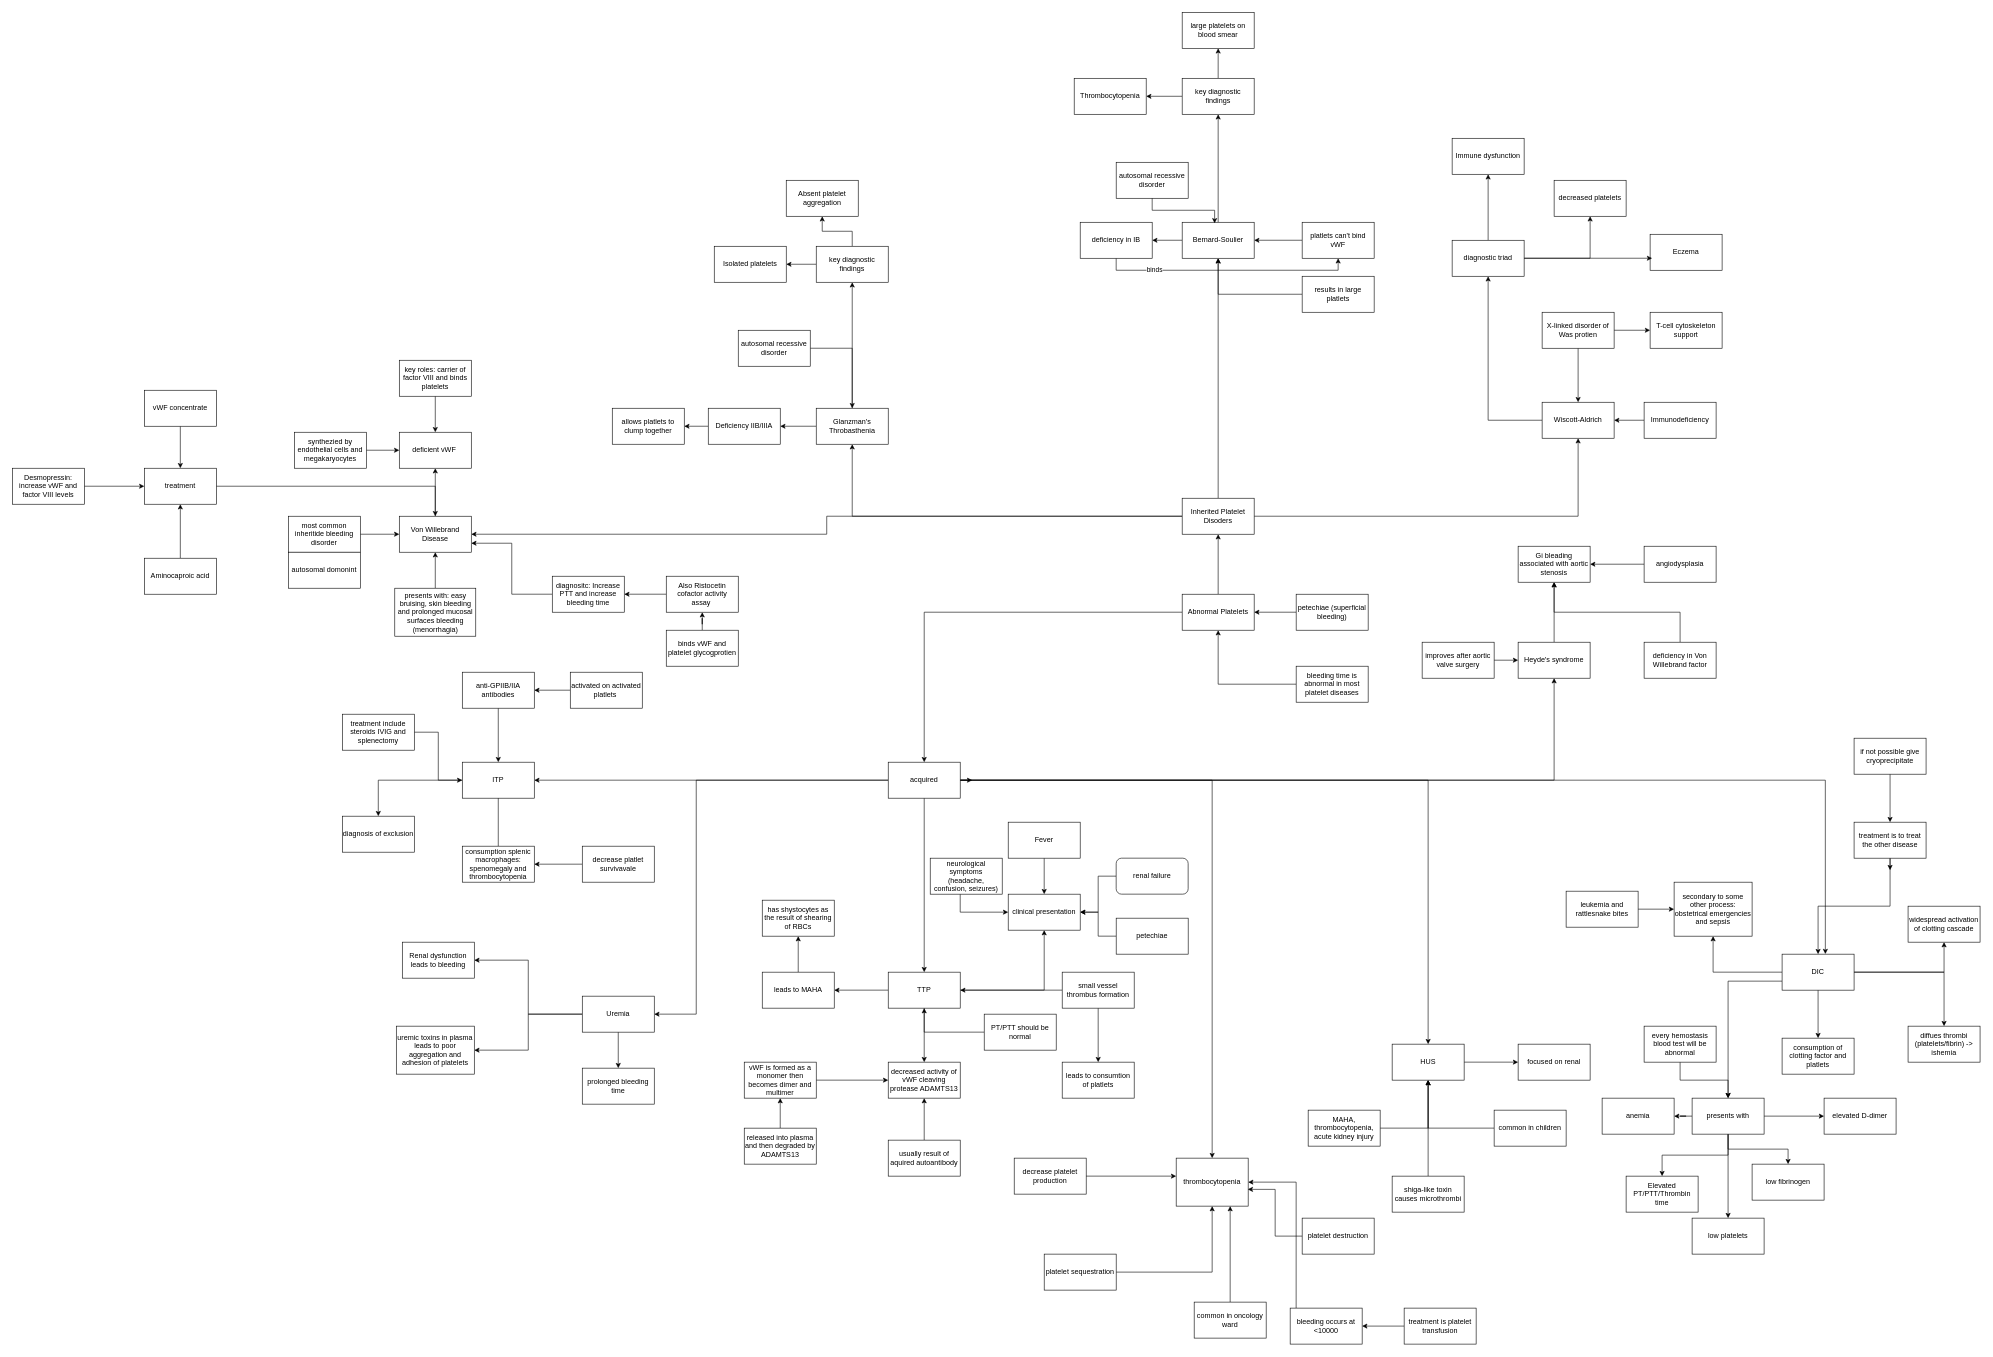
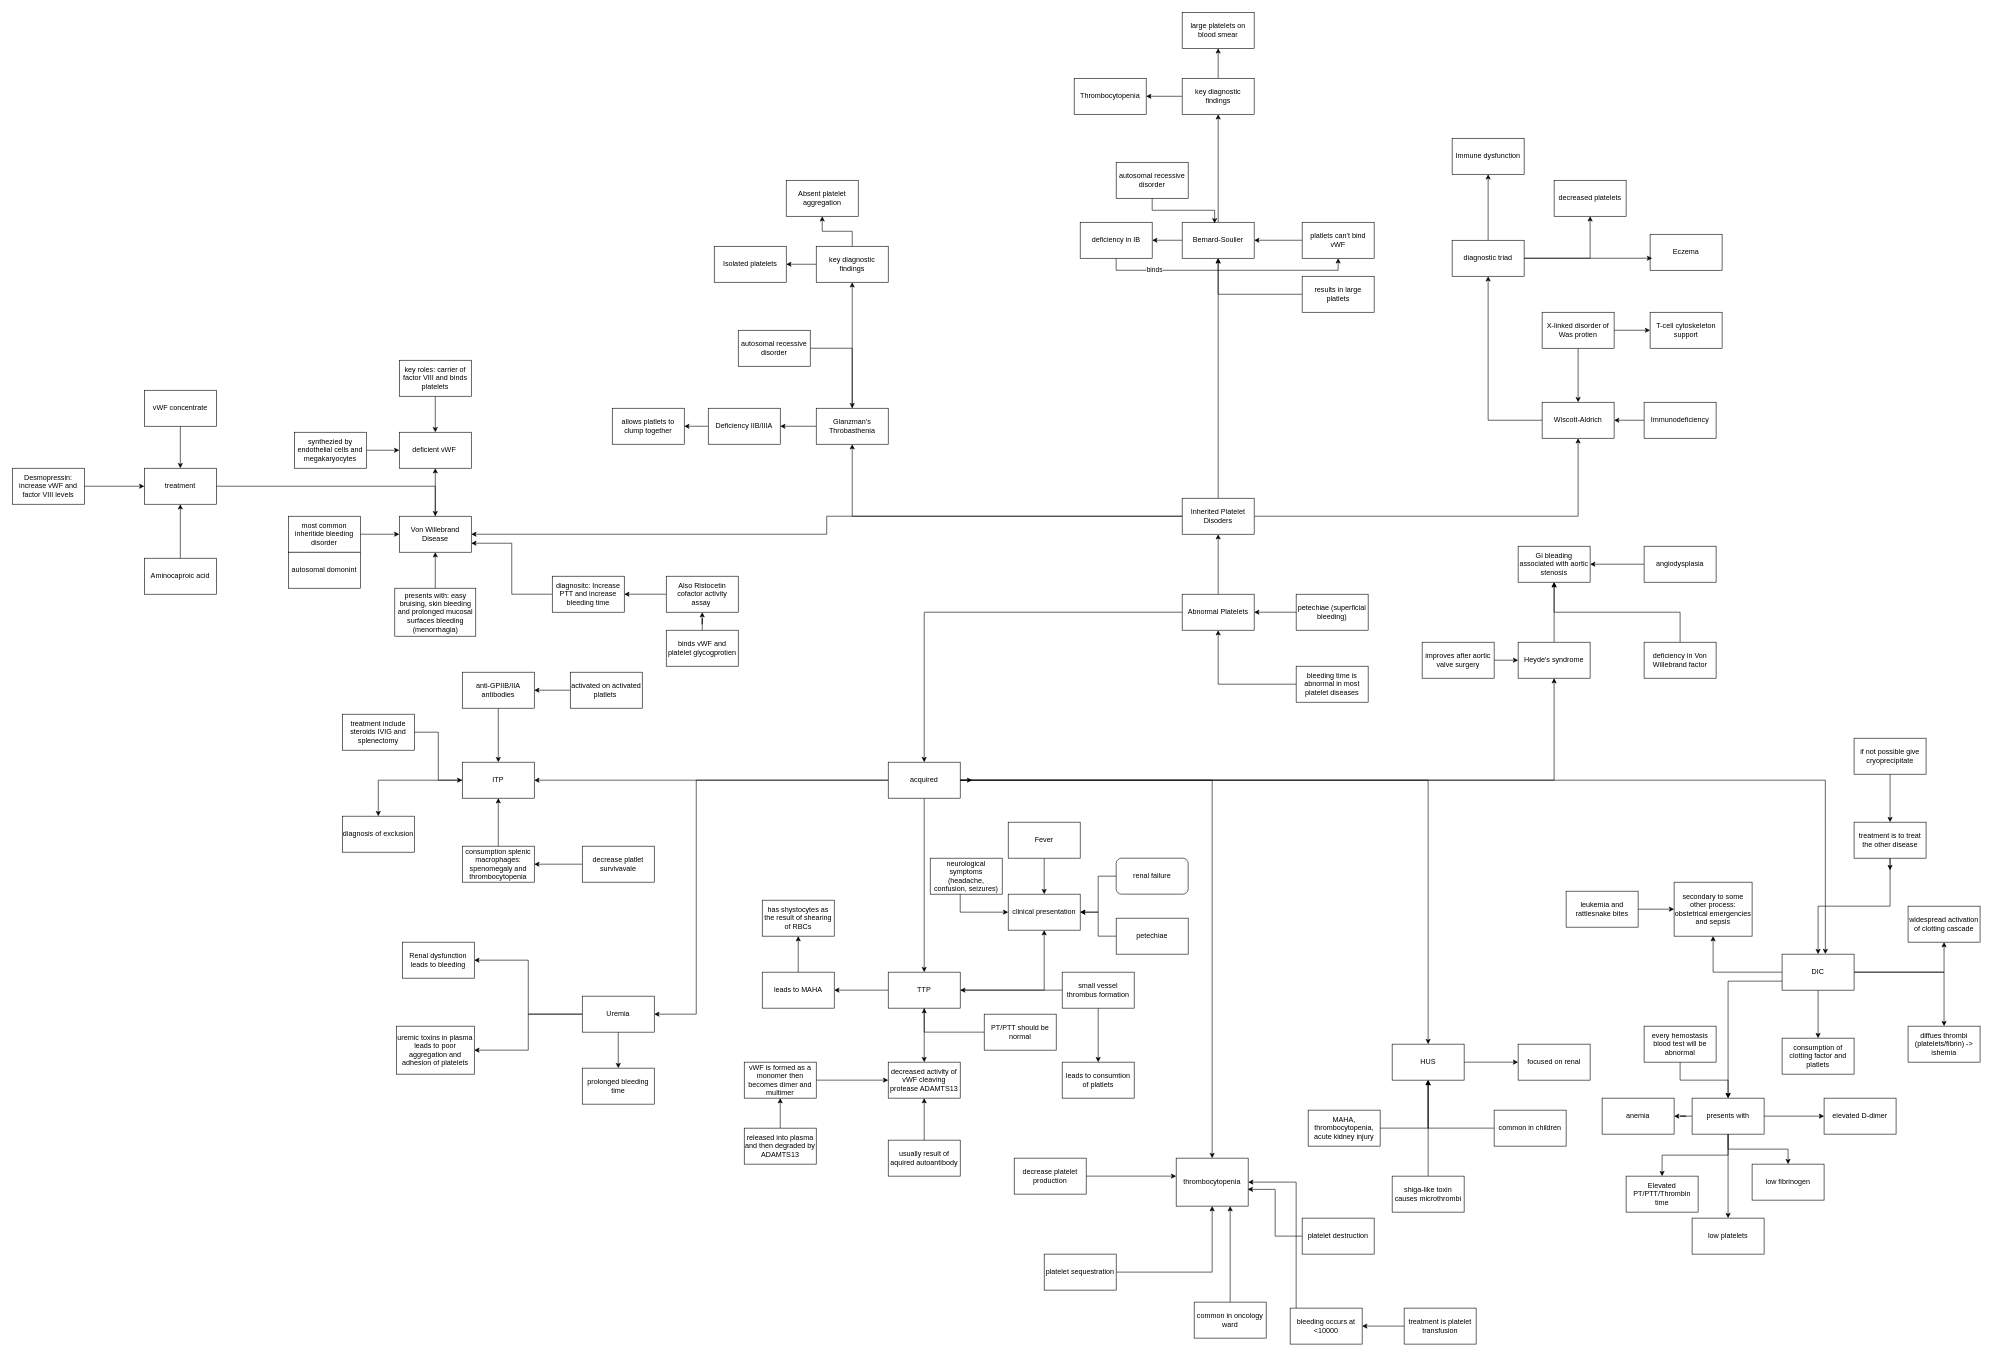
edge "ITP" -- "consumption splenic macrophages: spenomegaly and thrombocytopenia": arrowhead none -> classic
